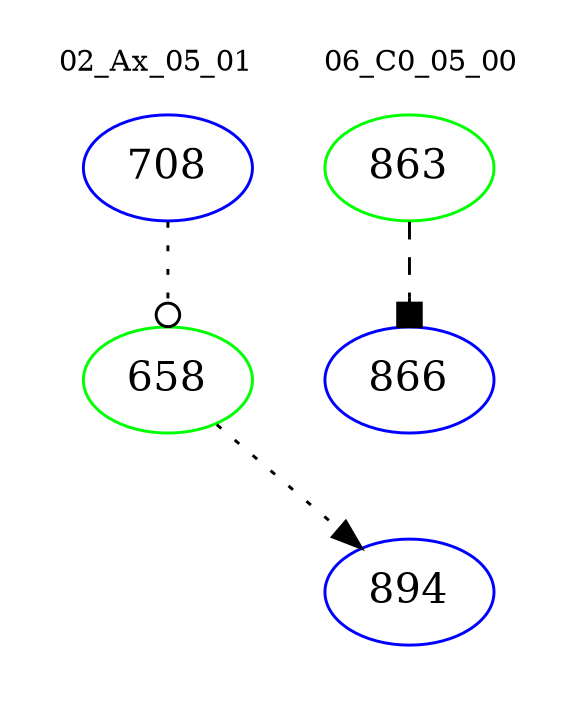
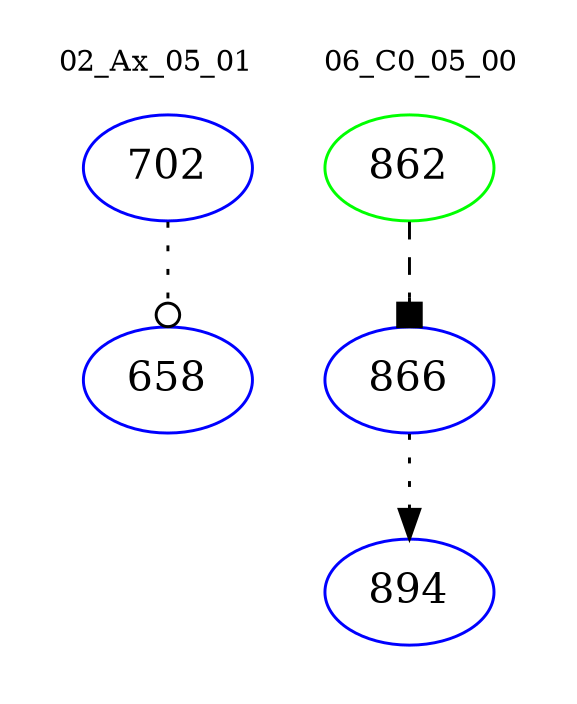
node "708": label "708" -> "702"
node "863": label "863" -> "862"
node "658": color green -> blue
edge "658" -> "894": now "866" -> "894"
